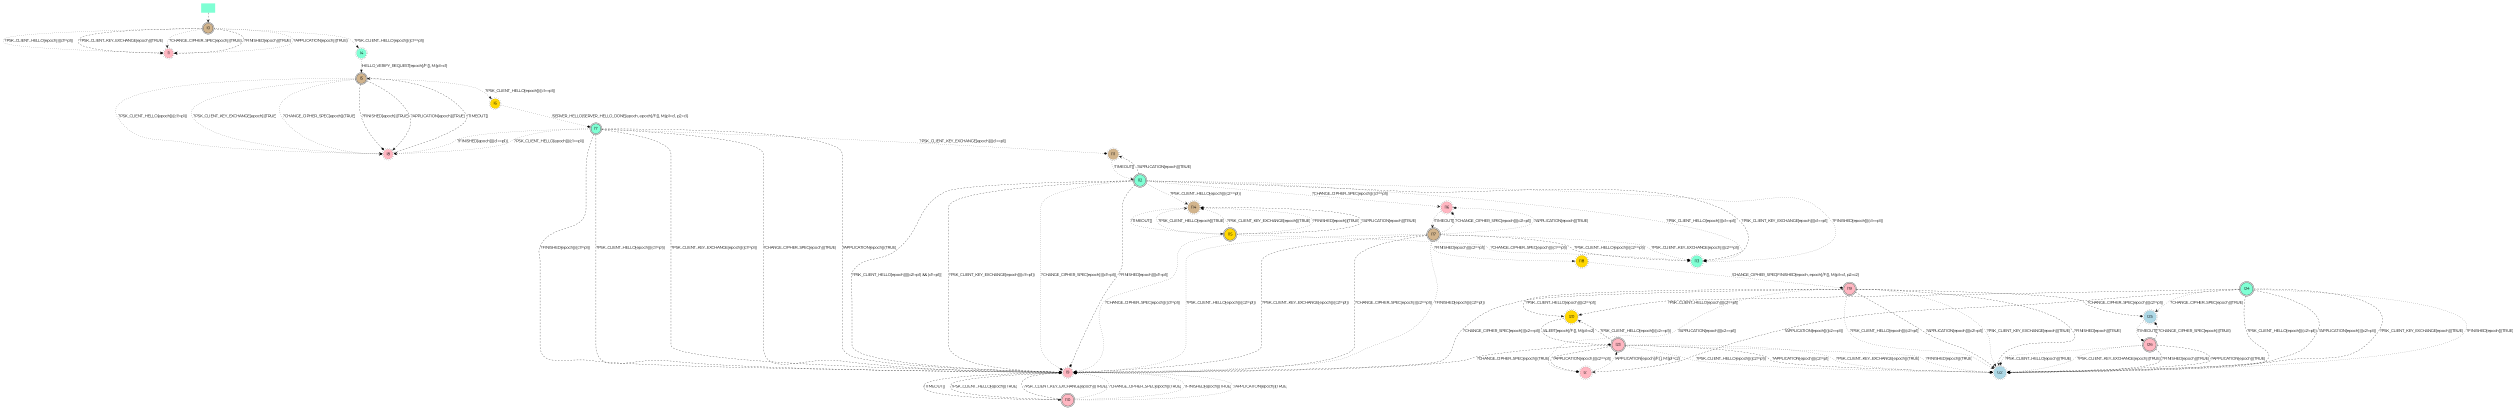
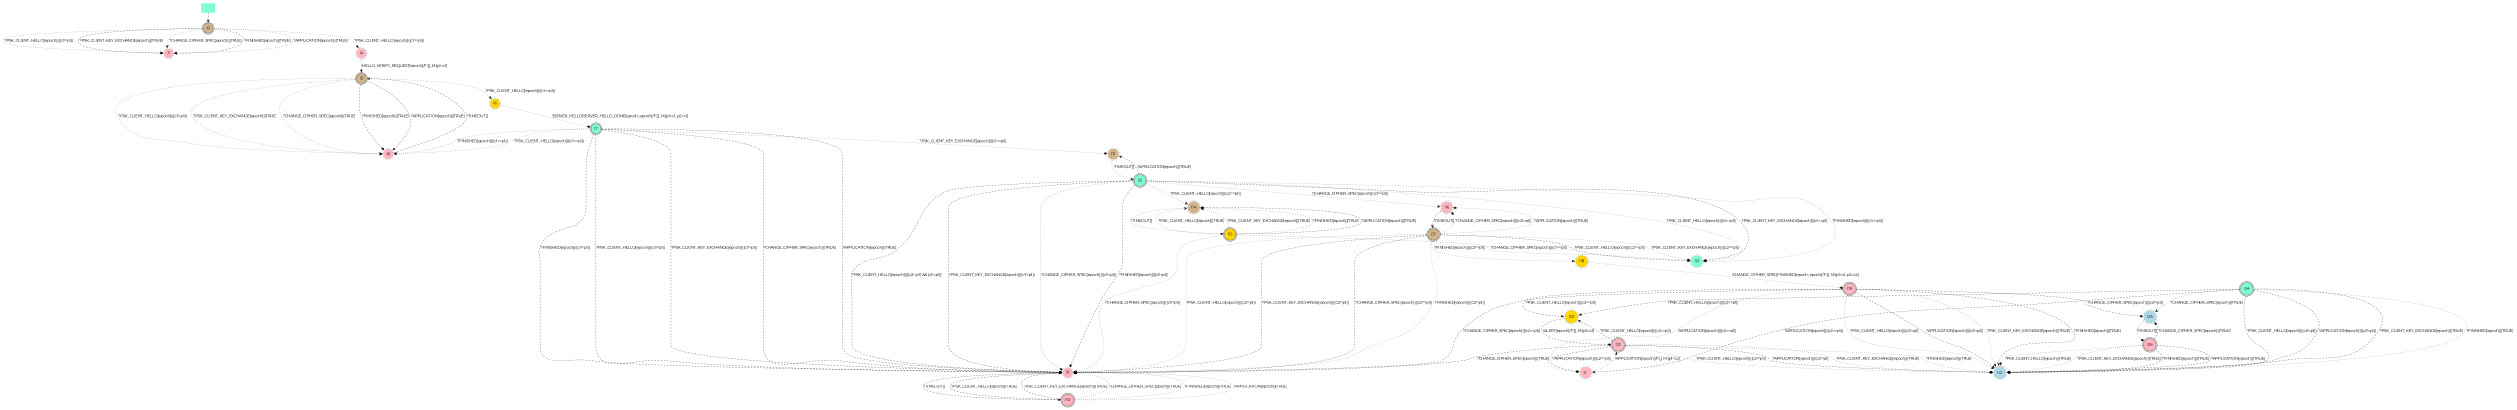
node "l4": fillcolor aquamarine -> lightpink
edge "l16" -> "l17": style dotted -> dashed
